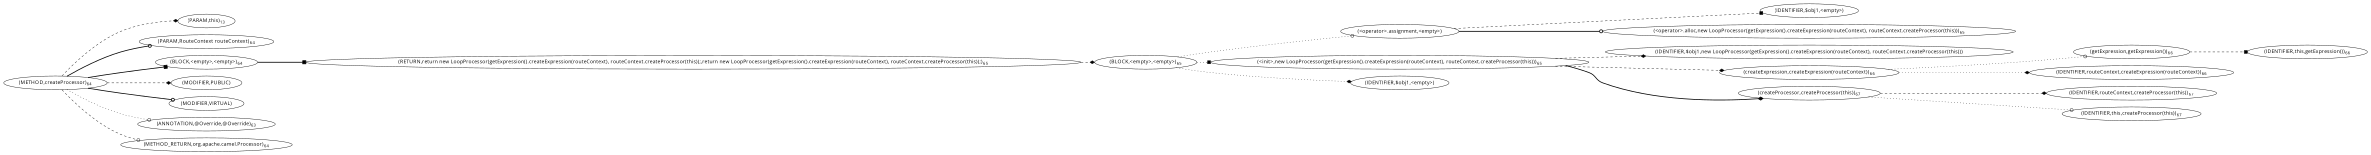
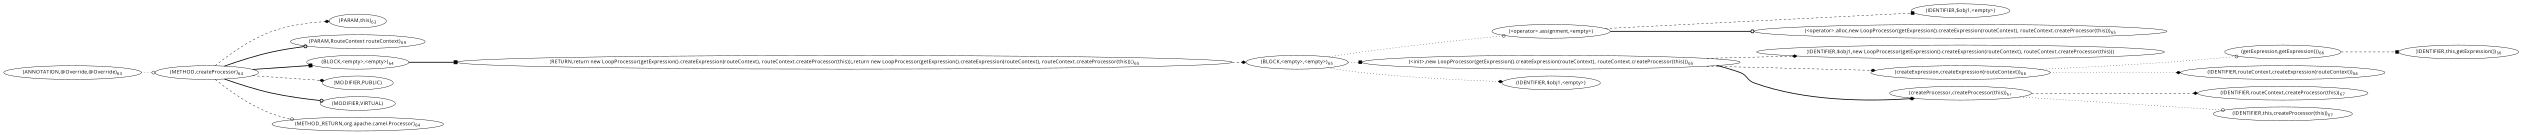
node "(PARAM,this)": text "13" -> "63"
node "(PARAM,RouteContext routeContext)": text "64" -> "69"
edge "(METHOD,createProcessor)" -> "(ANNOTATION,@Override,@Override)": reversed
